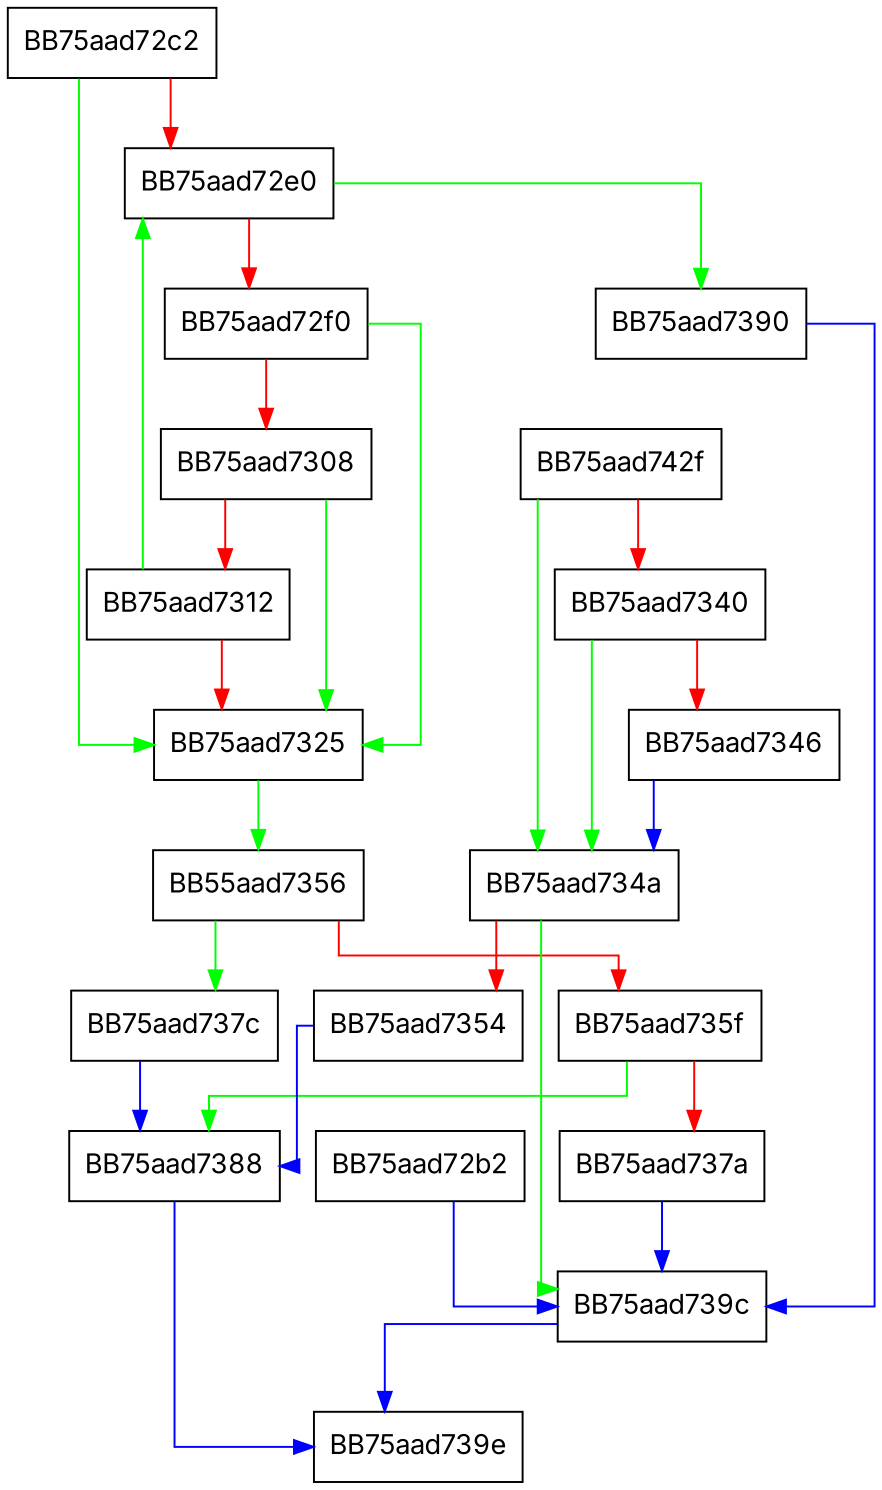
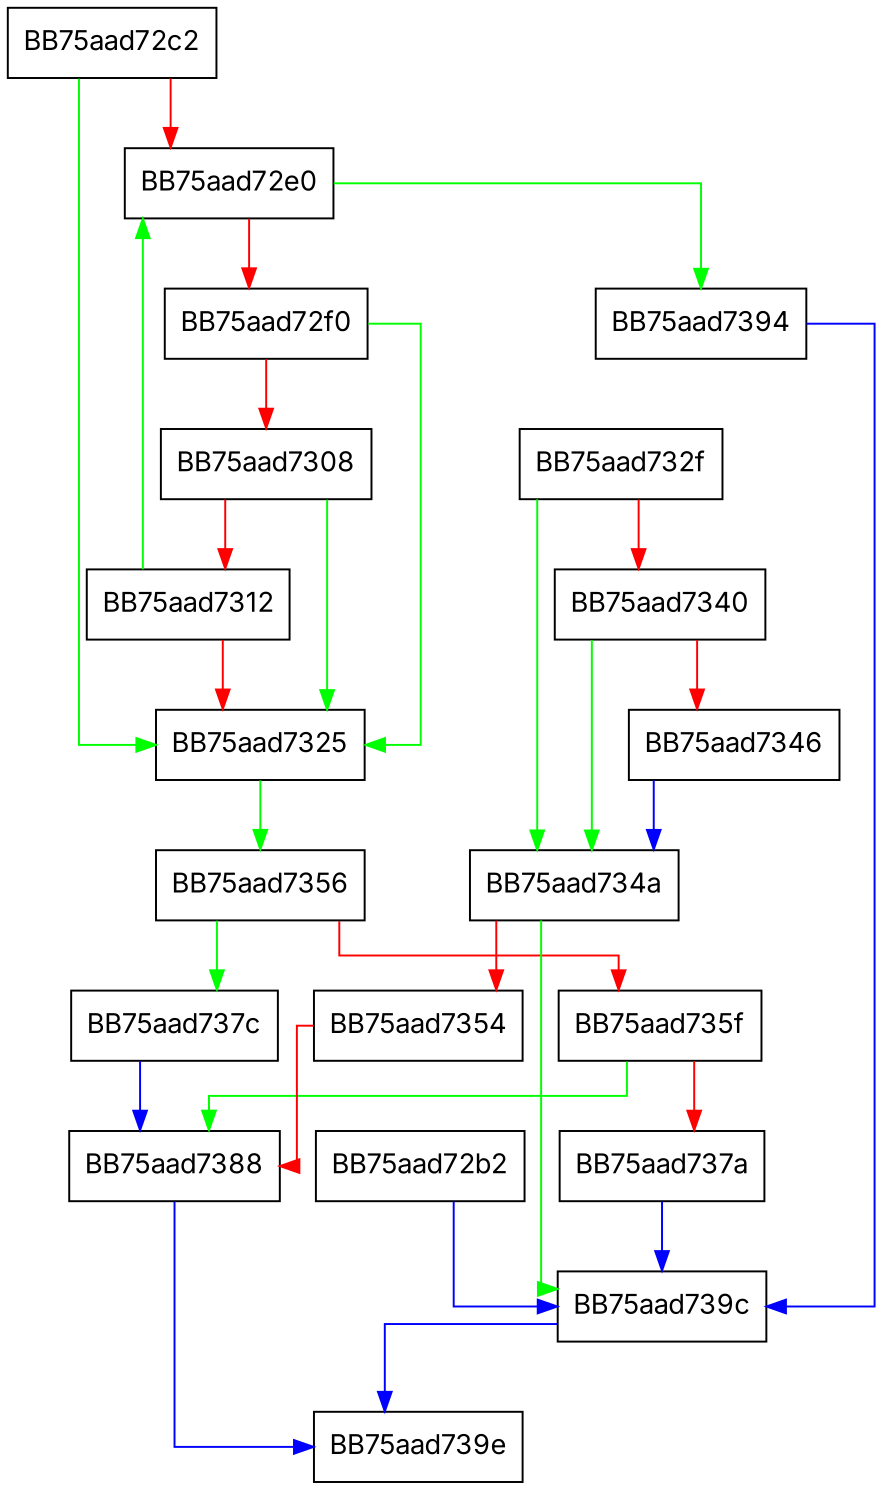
node "BB75aad7390": label "BB75aad7390" -> "BB75aad7394"
node "BB75aad742f": label "BB75aad742f" -> "BB75aad732f"
node "BB55aad7356": label "BB55aad7356" -> "BB75aad7356"
edge "BB75aad7354" -> "BB75aad7388": color blue -> red
